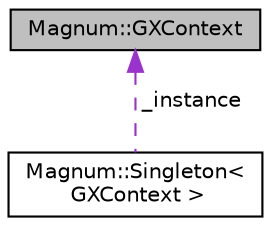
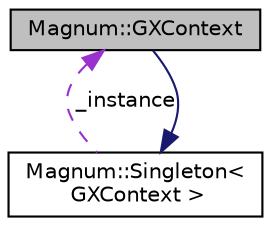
edge "Magnum::GXContext" -> "Magnum::Singleton< GXContext >": added
